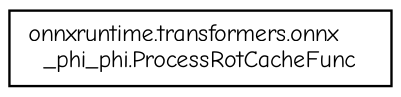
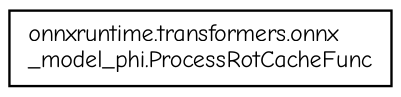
node "onnxruntime.transformers.onnx _phi_phi.ProcessRotCacheFunc": label "onnxruntime.transformers.onnx _phi_phi.ProcessRotCacheFunc" -> "onnxruntime.transformers.onnx _model_phi.ProcessRotCacheFunc"
